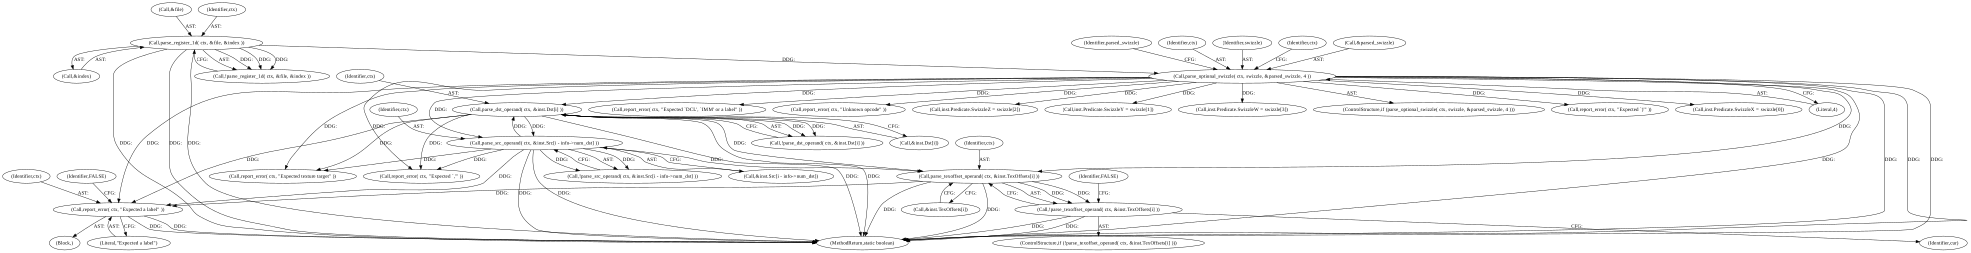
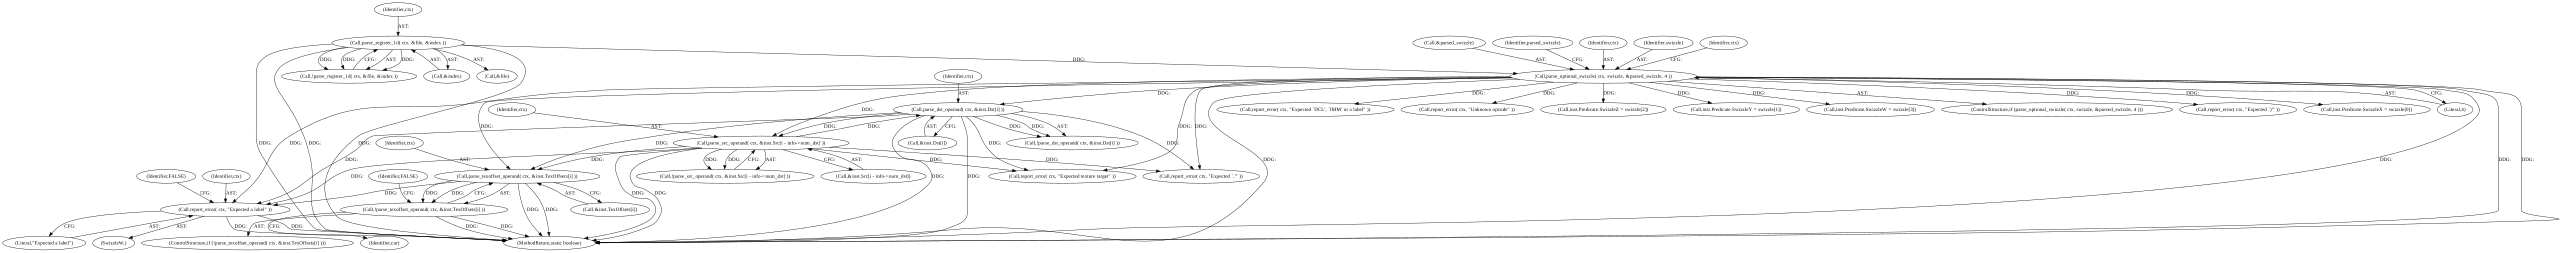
edge "(Call,&file)" -> "(Call,parse_register_1d( ctx, &file, &index ))": reversed
edge "(Call,!parse_dst_operand( ctx, &inst.Dst[i] ))" -> "(Call,parse_dst_operand( ctx, &inst.Dst[i] ))": removed, label "CFG:"
edge "(Call,&inst.TexOffsets[i])" -> "(Call,parse_texoffset_operand( ctx, &inst.TexOffsets[i] ))": label "CFG: " -> "AST: "
node "(Block,)": label "(Block,)" -> "(SwizzleW,)"
